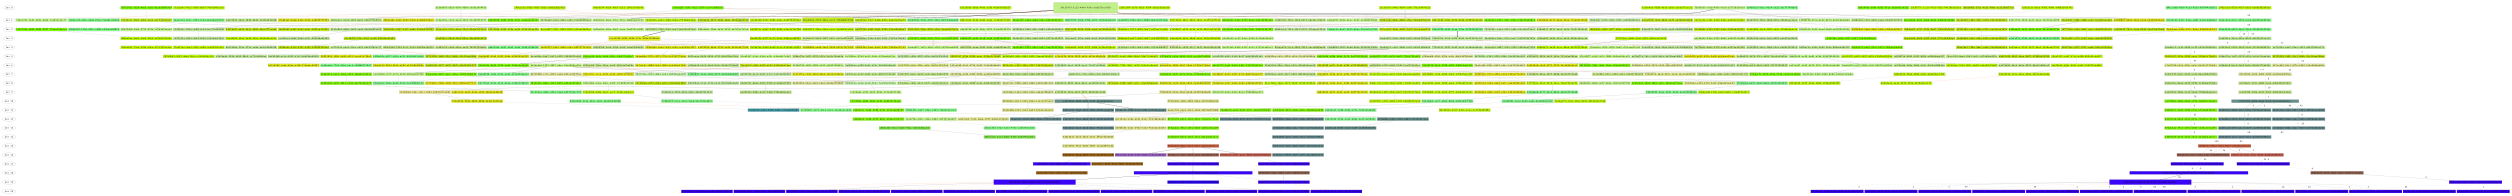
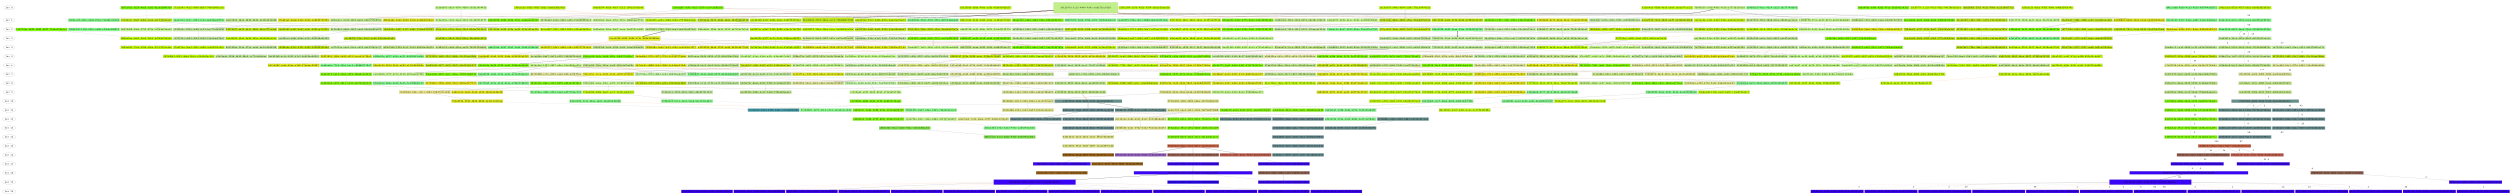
node "754dc701-f6f6-48fe-83dd-7ab89e21ec77": removed
